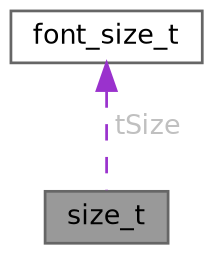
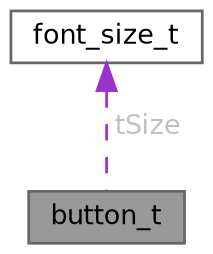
node "size_t": label "size_t" -> "button_t"
